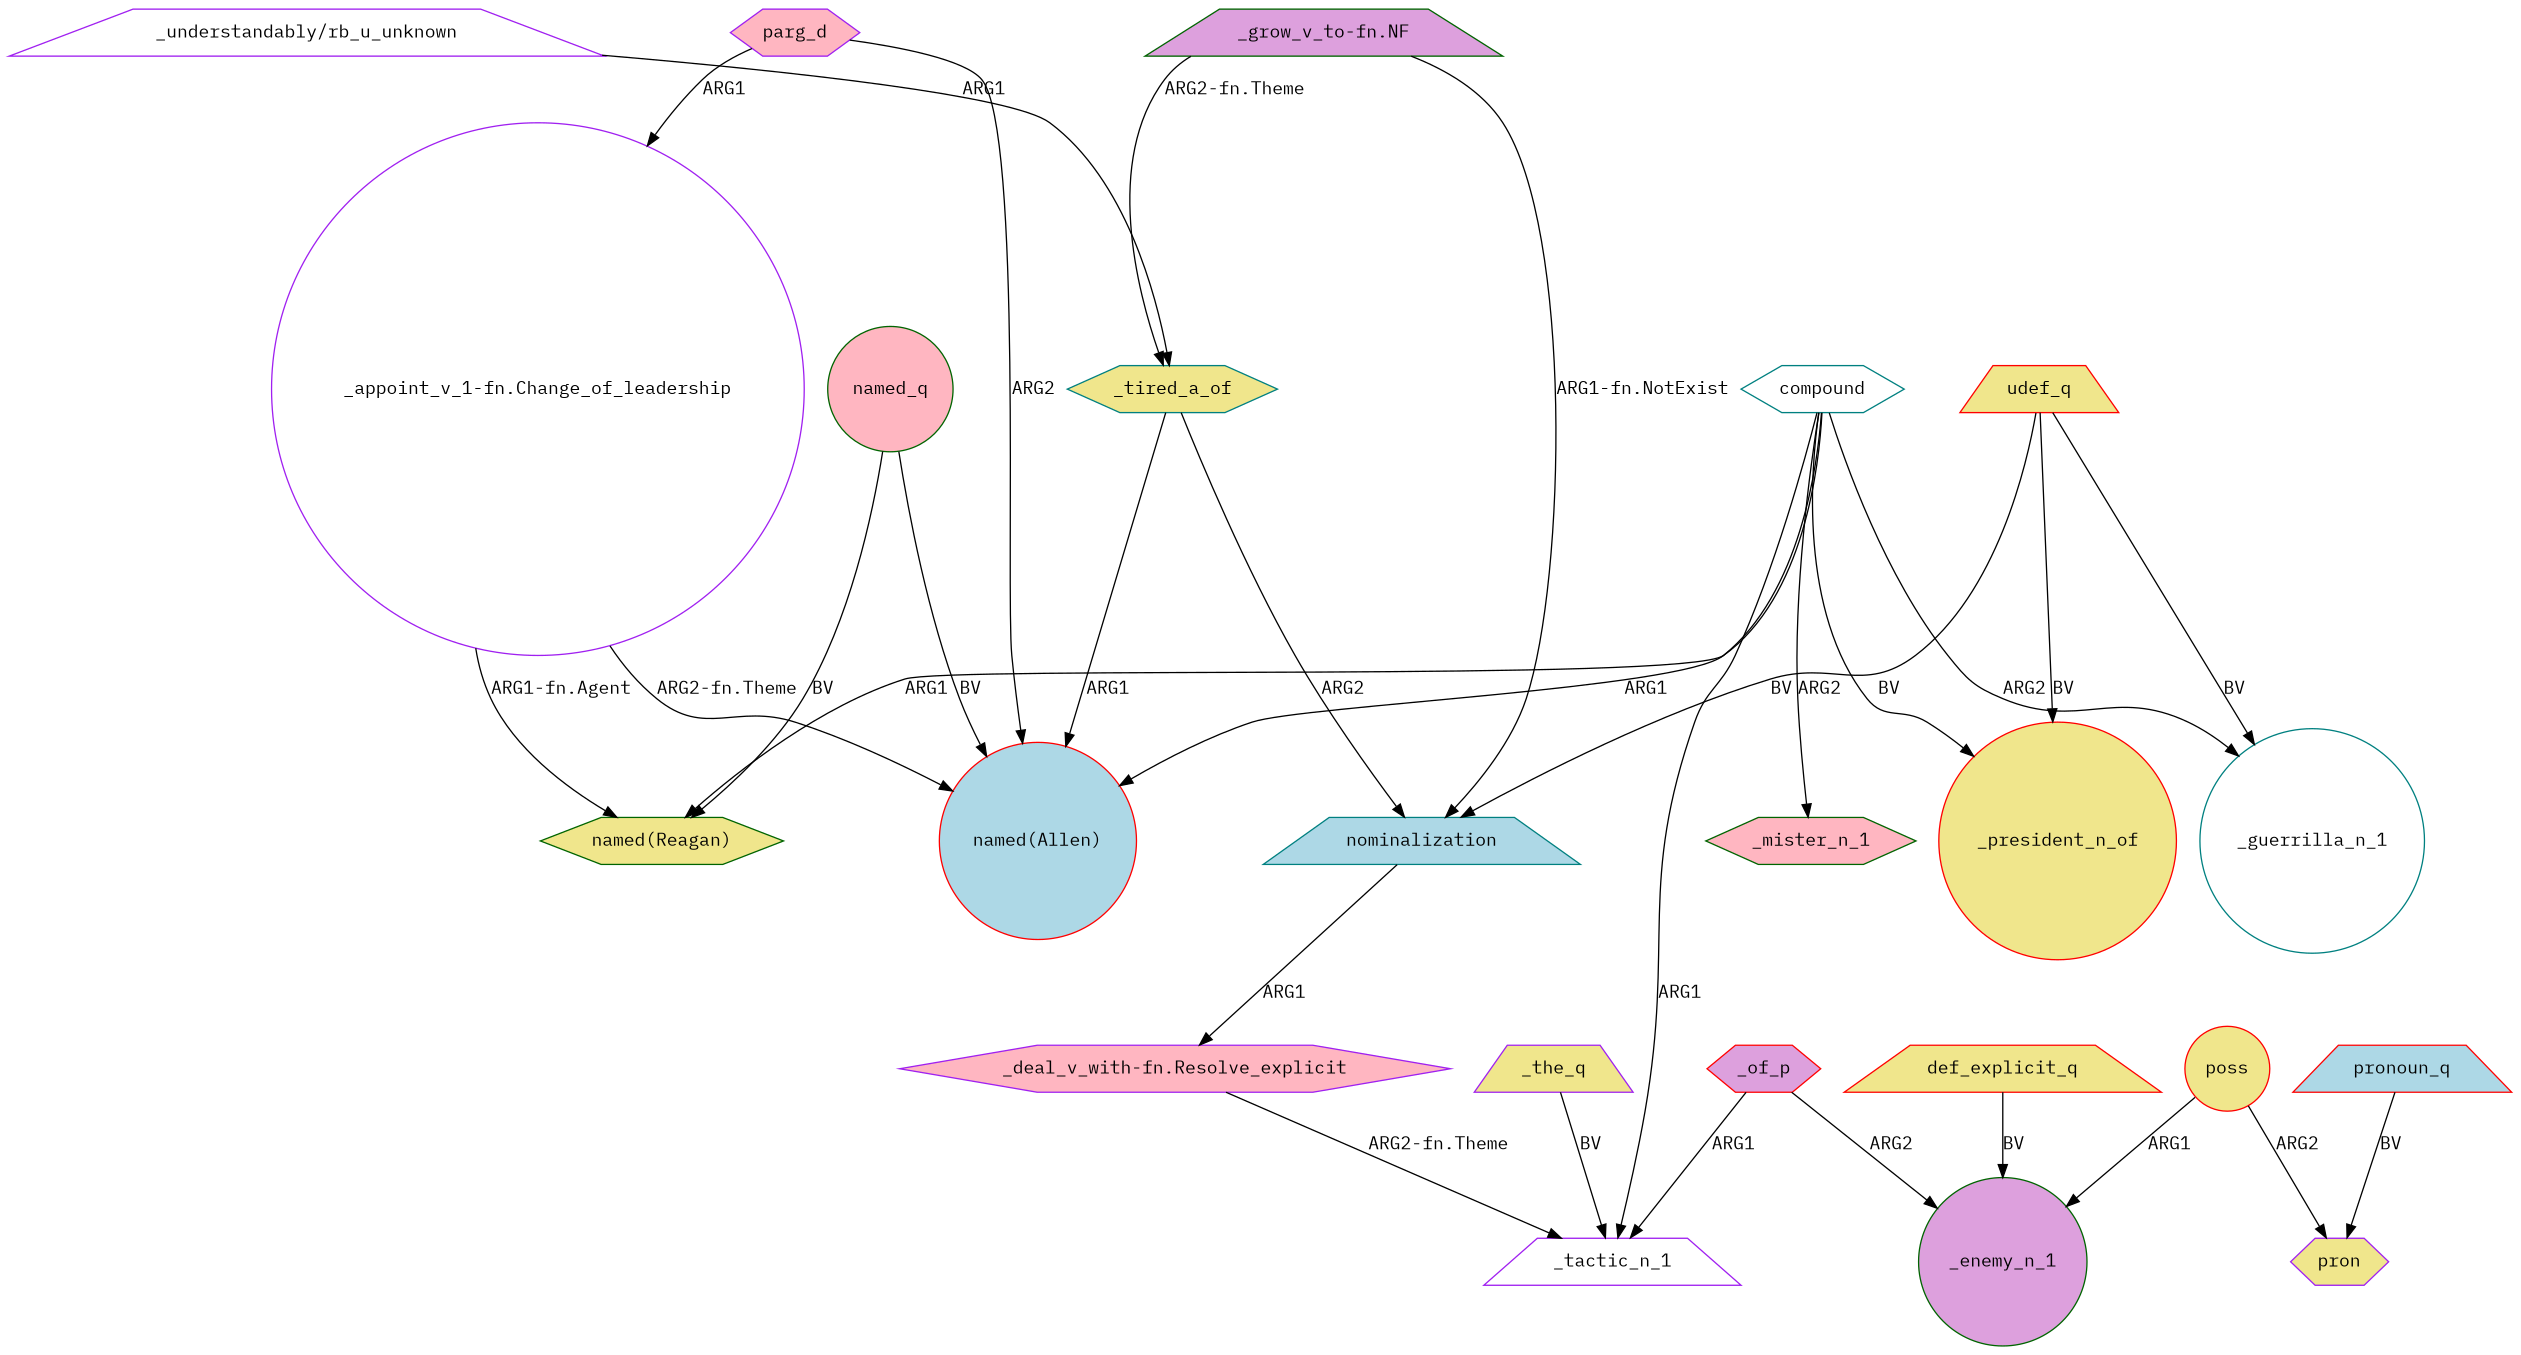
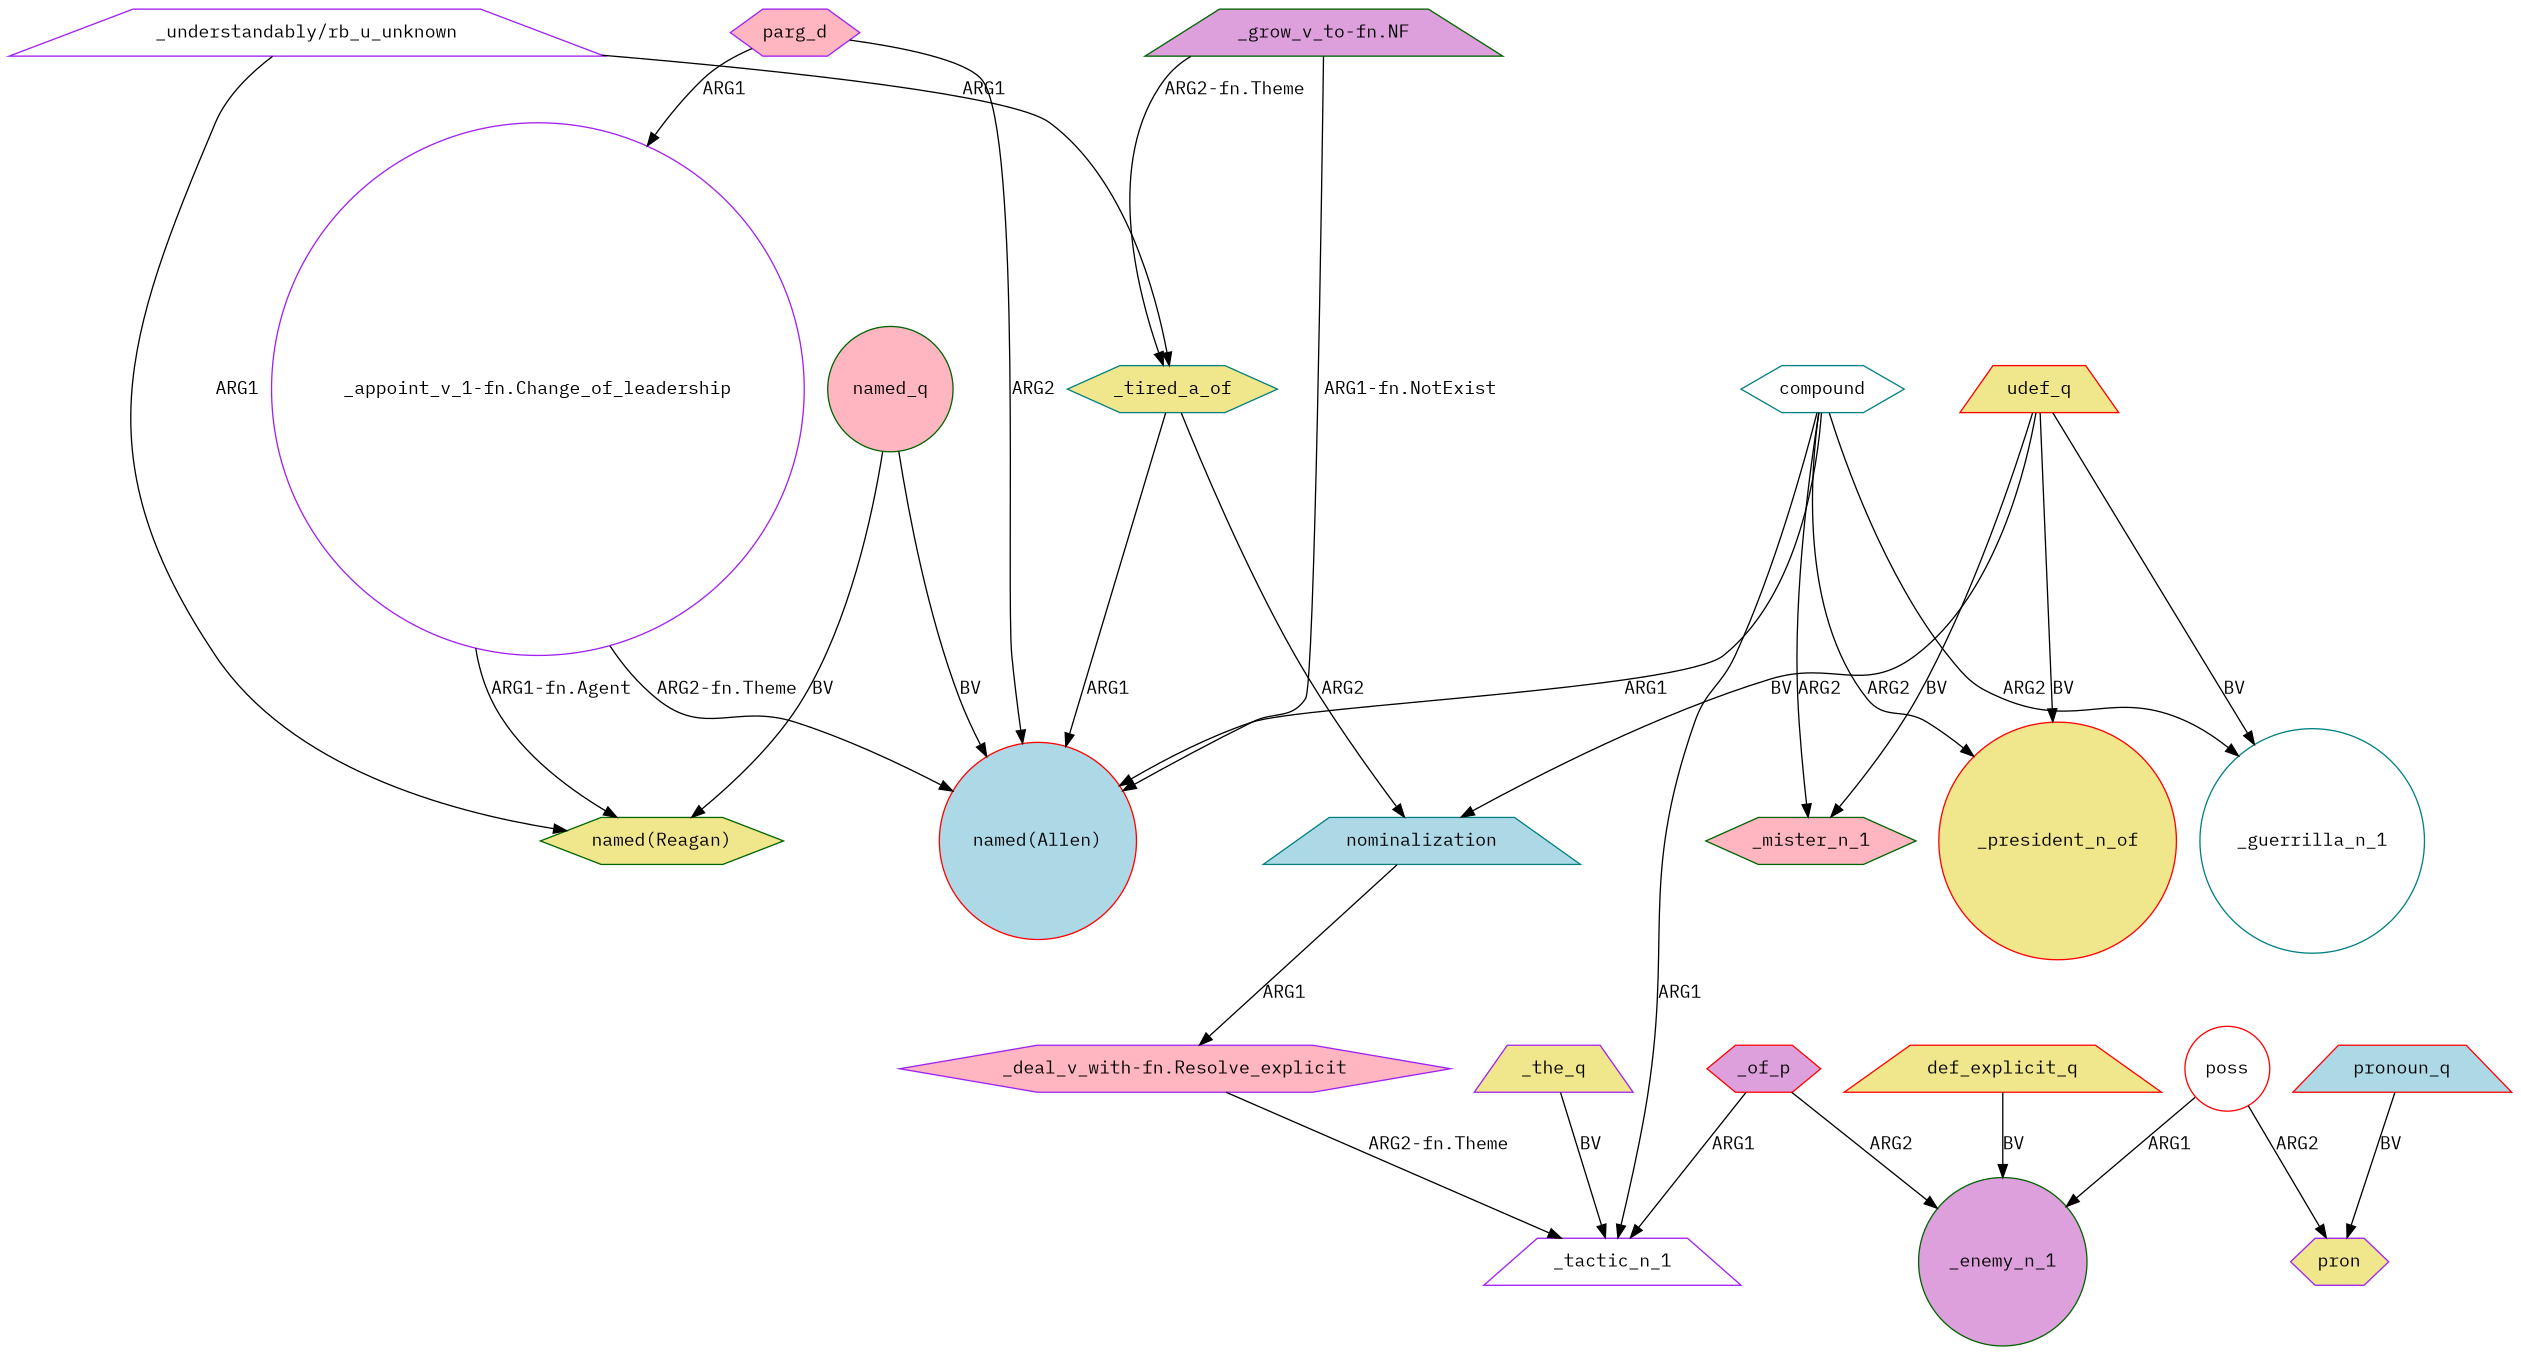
edge "_grow_v_to-fn.NF" -> "nominalization": now "_grow_v_to-fn.NF" -> "named(Allen)"
edge "udef_q" -> "_mister_n_1": added, label "BV"
edge "compound" -> "named(Reagan)": now "_understandably/rb_u_unknown" -> "named(Reagan)"
edge "compound" -> "_president_n_of": label "BV" -> "ARG2"
node "poss": fillcolor khaki -> white
